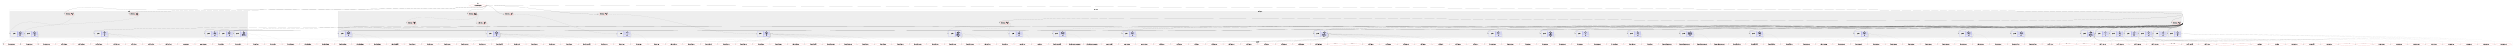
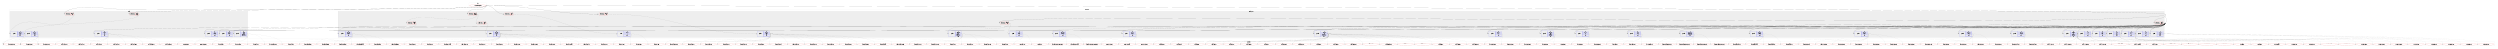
node "sys-devel/gcc-3.3.6-r1": label "sys-devel/gcc-3.3.6-r1" -> "sys-devel/gcc-3.3.9-r1"
node "sys-devel/llvm-4.0.1": removed
